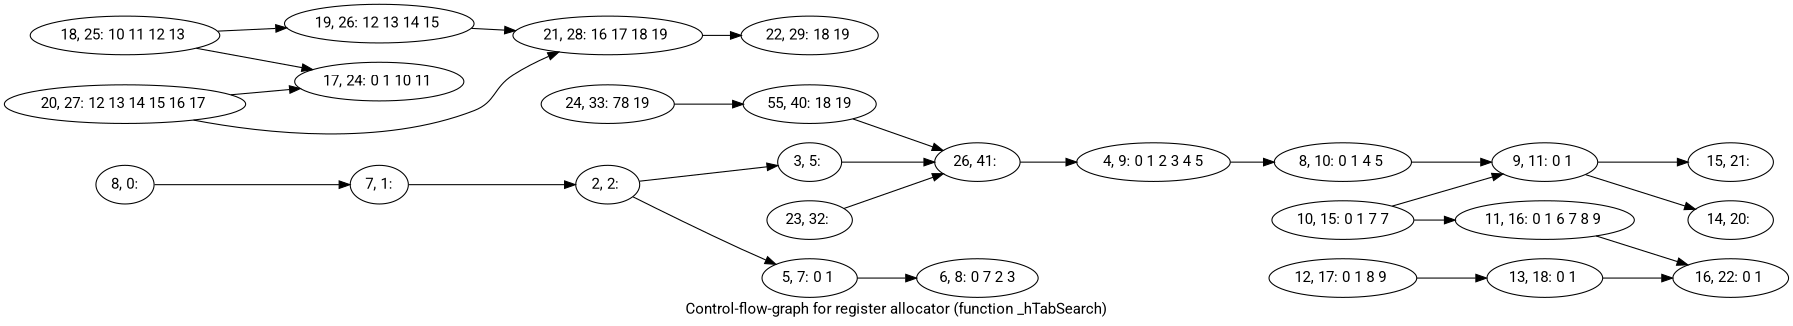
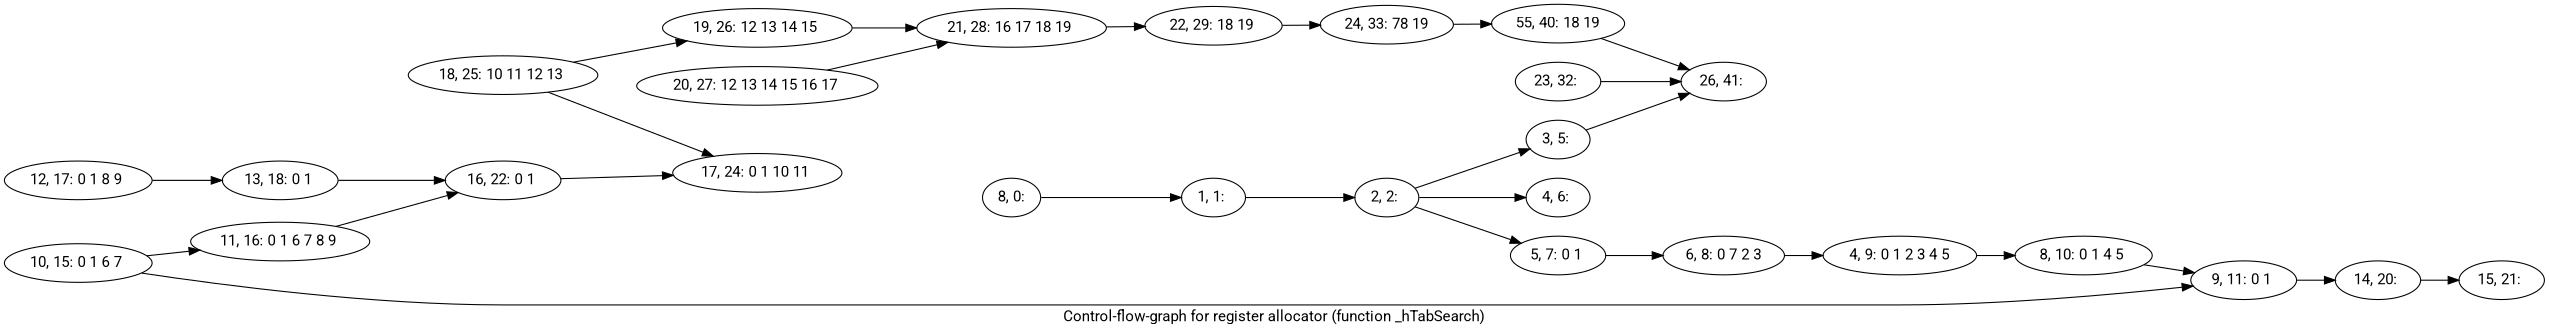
edge "22, 29: 18 19" -> "24, 33: 78 19": added
edge "20, 27: 12 13 14 15 16 17" -> "17, 24: 0 1 10 11": now "16, 22: 0 1" -> "17, 24: 0 1 10 11"
edge "26, 41:" -> "4, 9: 0 1 2 3 4 5": now "6, 8: 0 7 2 3" -> "4, 9: 0 1 2 3 4 5"
edge "9, 11: 0 1" -> "15, 21:": now "14, 20:" -> "15, 21:"
node "7, 1:": label "7, 1:" -> "1, 1:"
node "4, 6:": added
node "10, 15: 0 1 7 7": label "10, 15: 0 1 7 7" -> "10, 15: 0 1 6 7"
